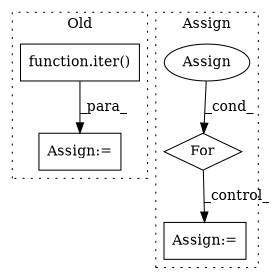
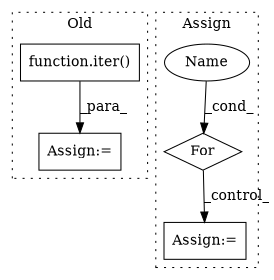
node "Assign": label "Assign" -> "Name"
